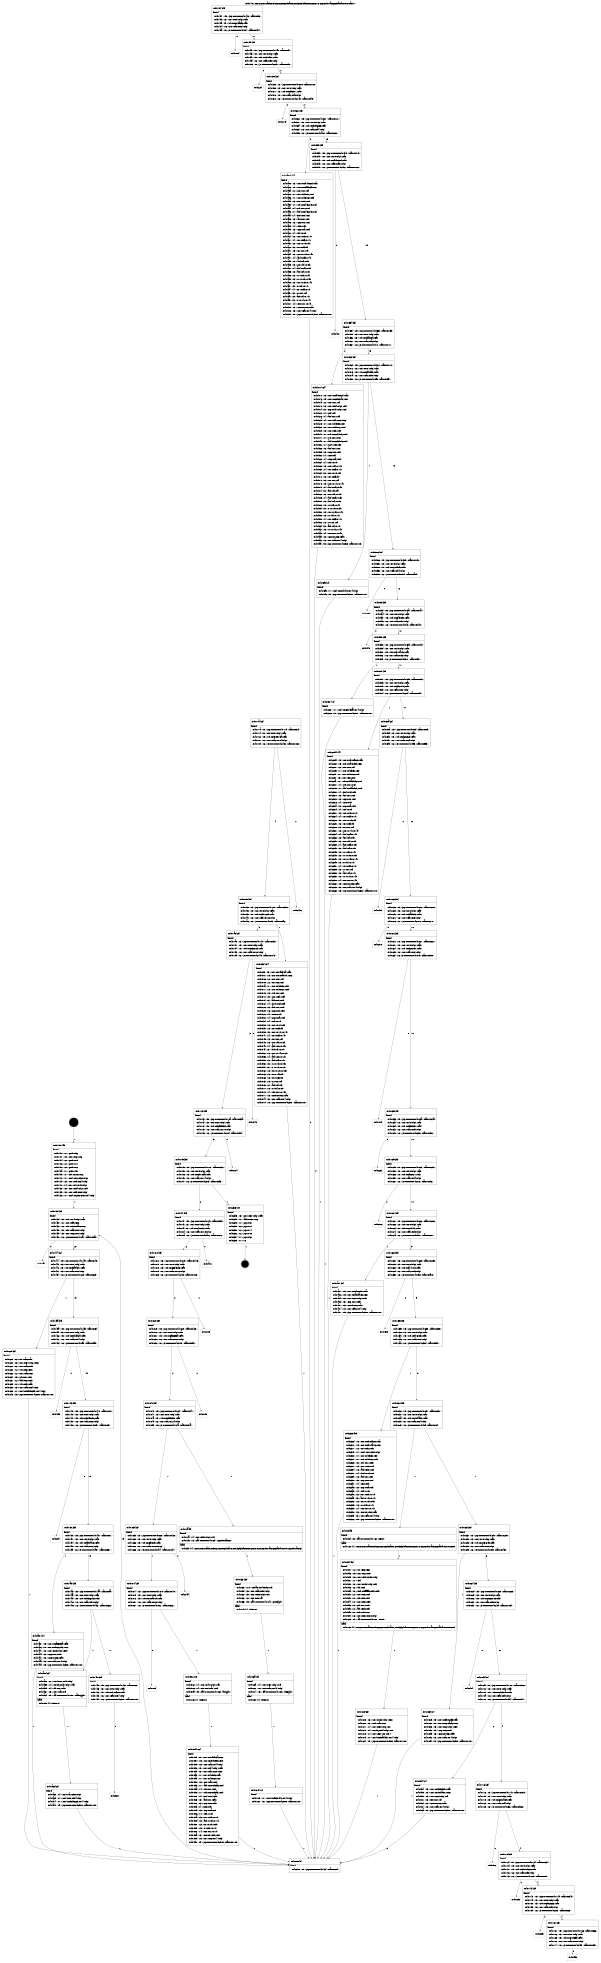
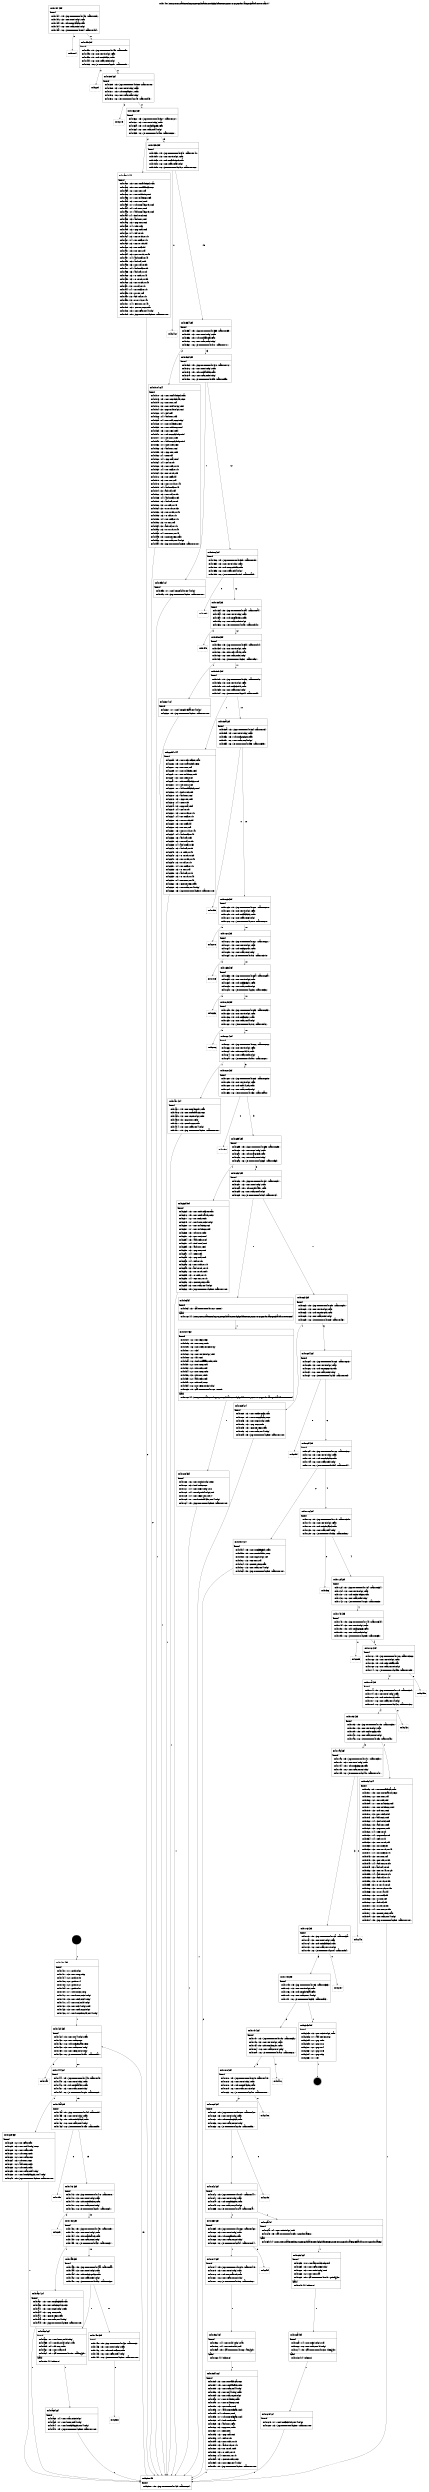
edge "0x401761 [25]" -> "0x40177a [25]": added, label "4"
node "0x40188d": removed
node "0x401c85": removed
